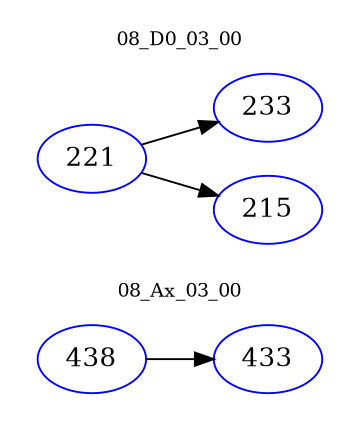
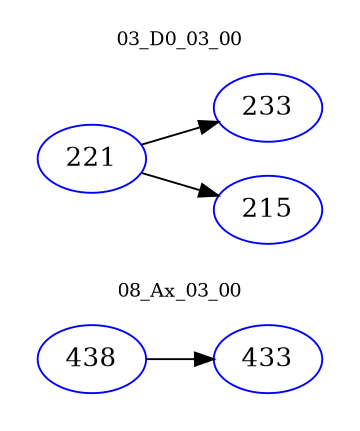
cluster "08_D0_03_00": label "08_D0_03_00" -> "03_D0_03_00"
